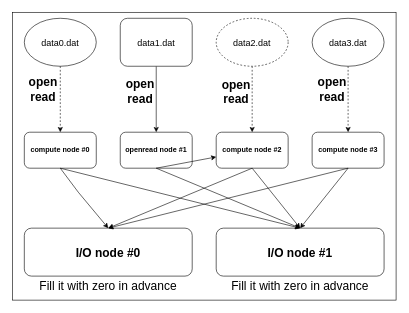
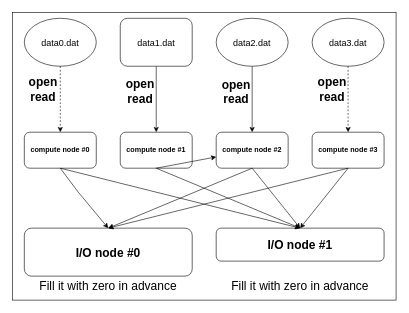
node "data2.dat": style dashed -> solid
edge "data2.dat" -> "compute node #2": style dashed -> solid
node "openread node #1": label "openread node #1" -> "compute node #1"
node "I/O node #1": size 168x48 -> 168x33
